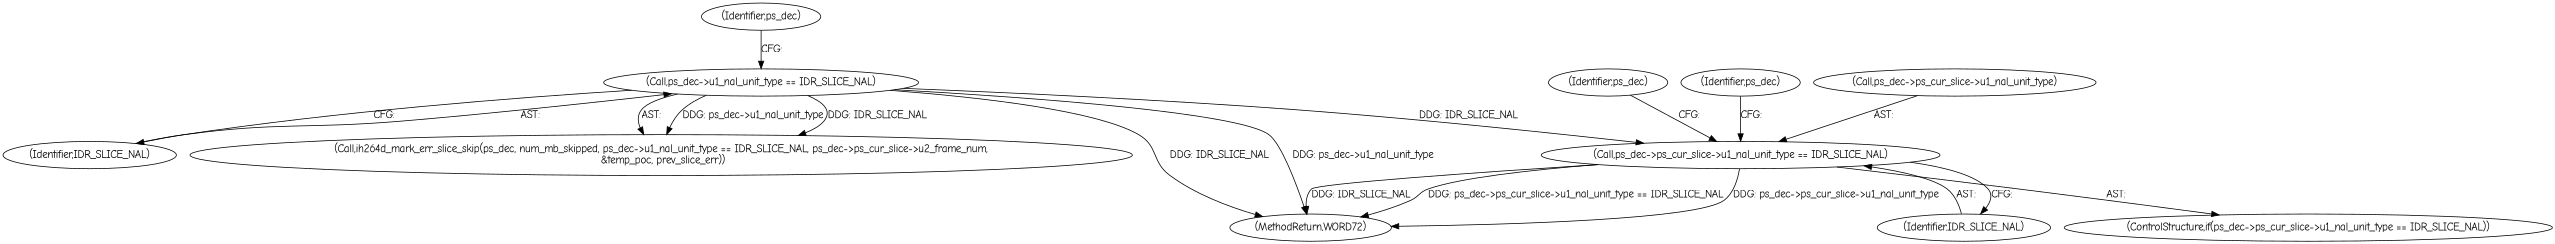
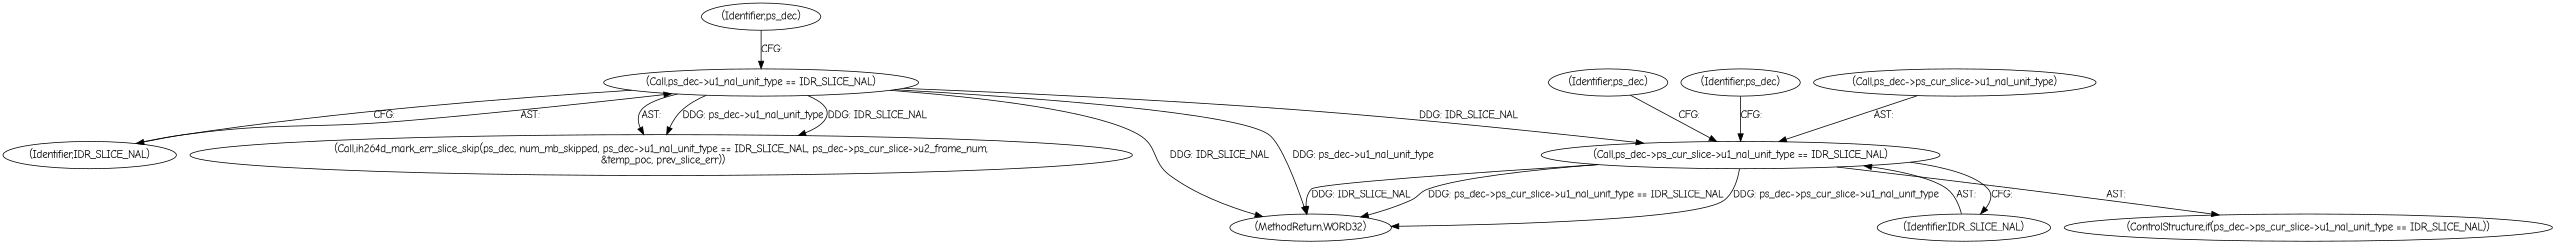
node "(MethodReturn,WORD72)": label "(MethodReturn,WORD72)" -> "(MethodReturn,WORD32)"
